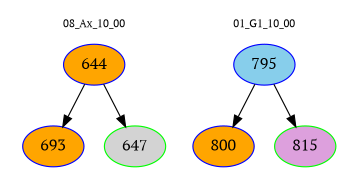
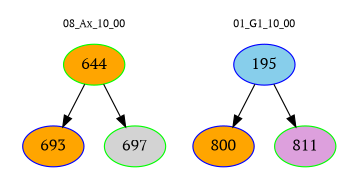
node "644": color blue -> green
node "795": label "795" -> "195"
node "647": label "647" -> "697"
node "815": label "815" -> "811"
